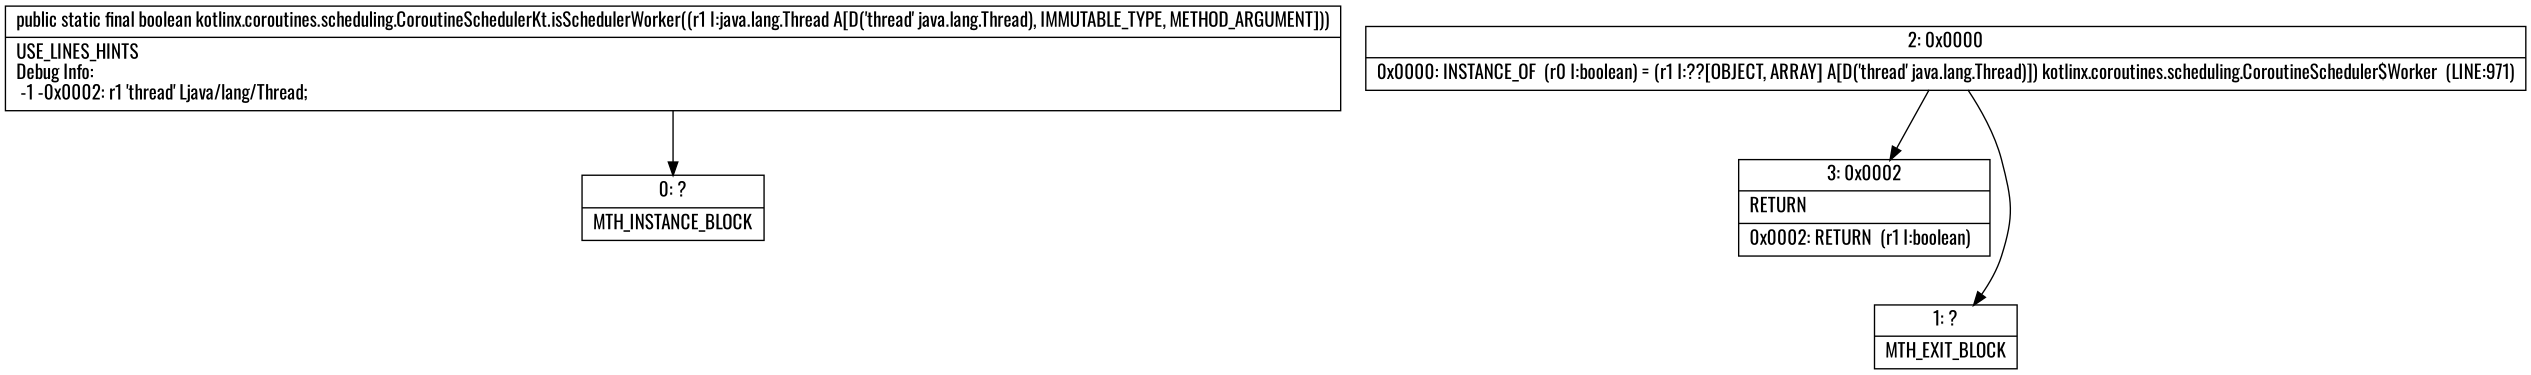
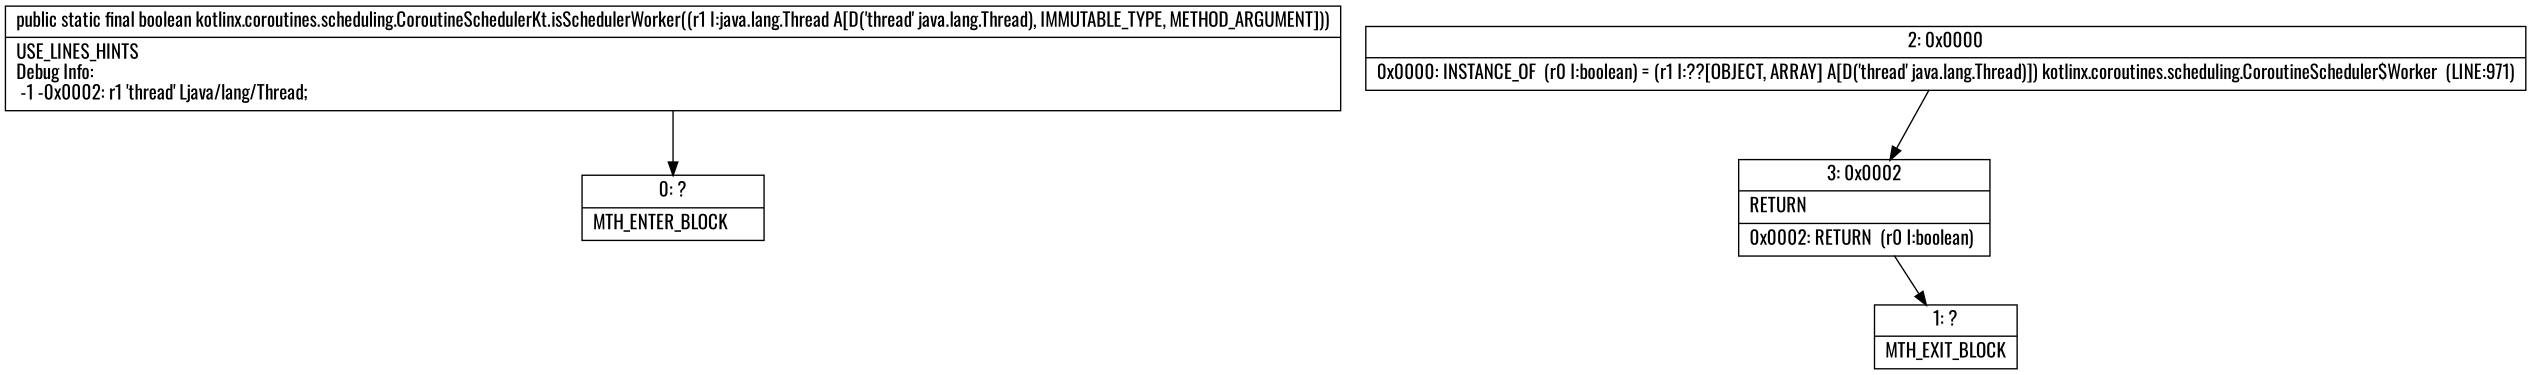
edge "2: 0x0000" -> "1: ?": now "3: 0x0002" -> "1: ?"
node "0: ?": text "MTH_INSTANCE_BLOCK" -> "MTH_ENTER_BLOCK"
node "3: 0x0002": text "0x0002: RETURN  (r1 I:boolean)" -> "0x0002: RETURN  (r0 I:boolean)"
